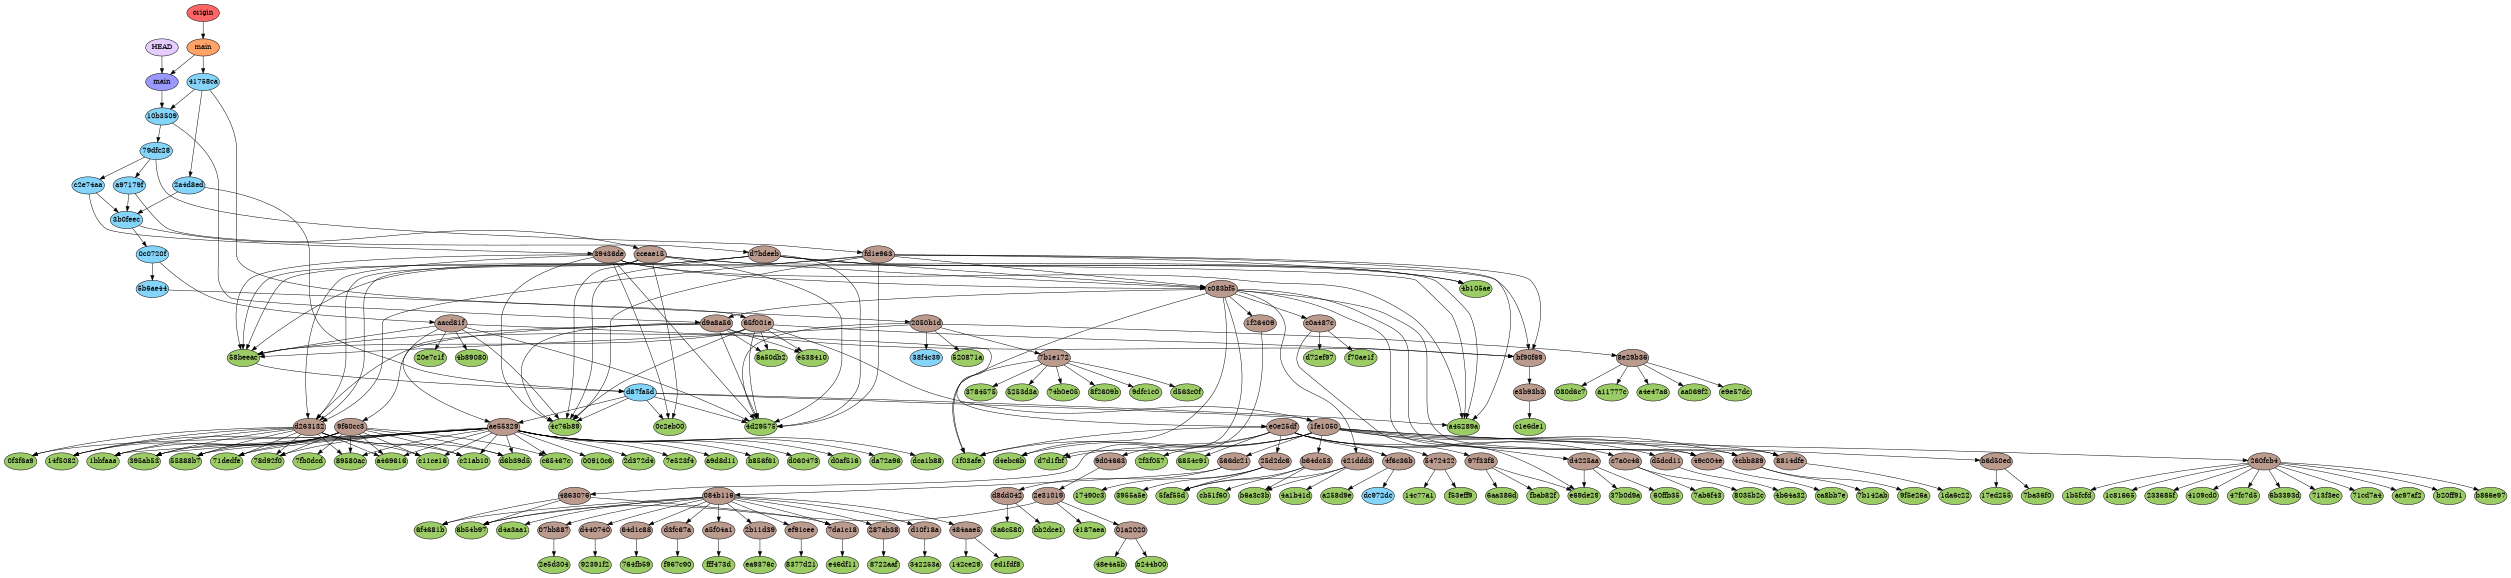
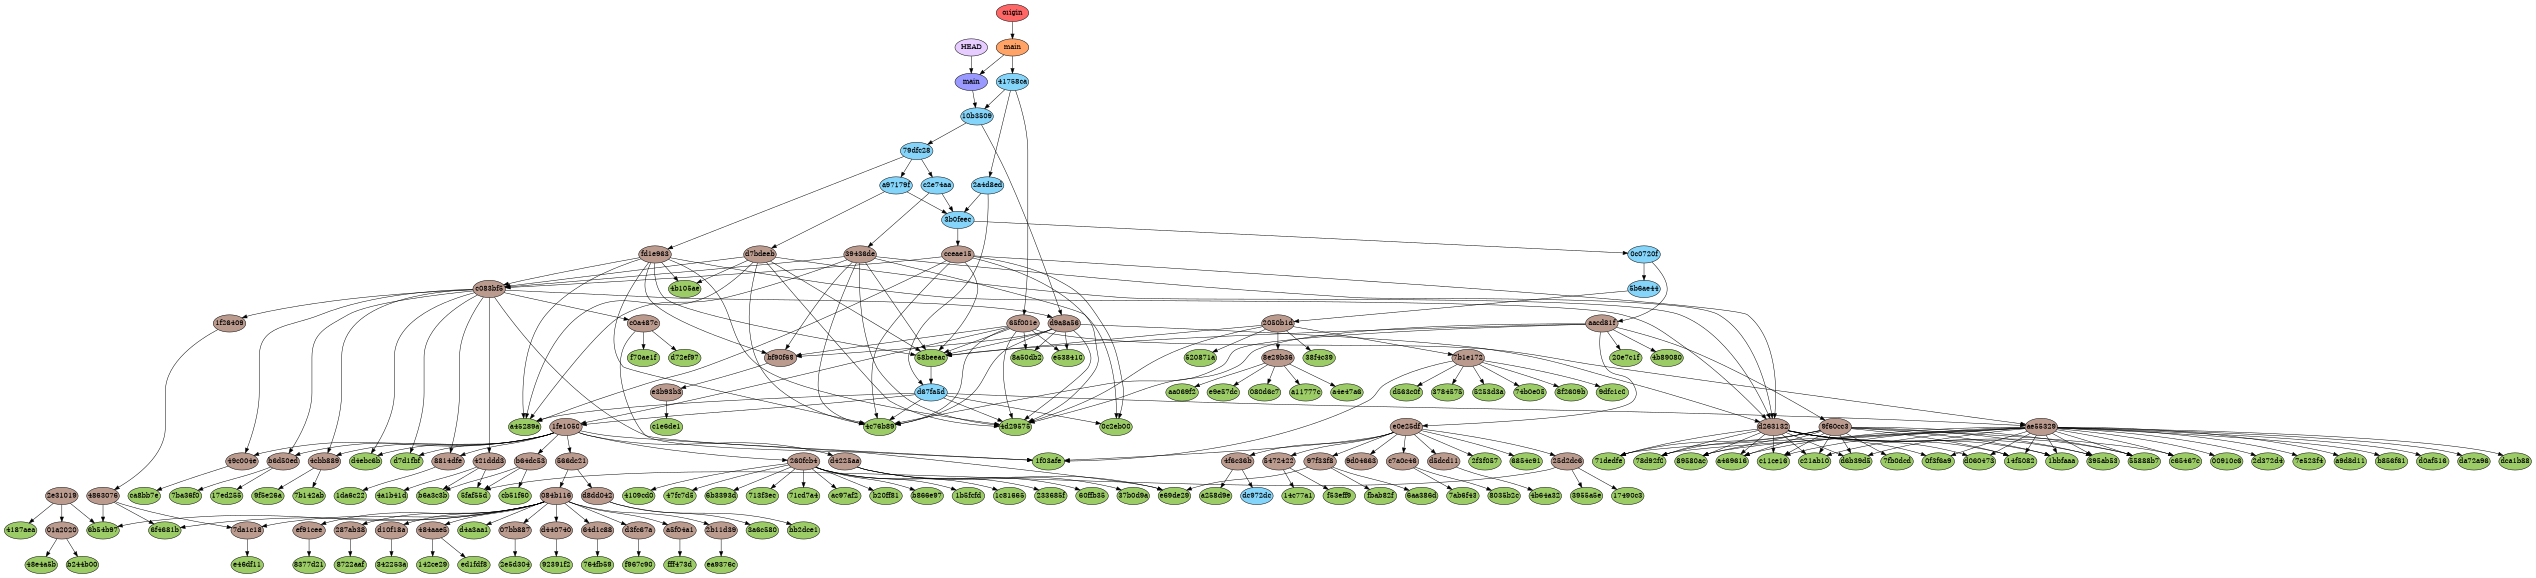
edge "c083bf5" -> "b6d50ed": added
node "38f4c39": fillcolor #85d5fa -> #9ccc66
edge "d263132" -> "d060473": added
edge "9d04663" -> "2e31019": removed
node "b20ff91": label "b20ff91" -> "b20ff81"
